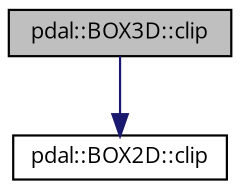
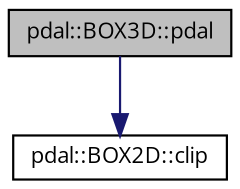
node "pdal::BOX3D::clip": label "pdal::BOX3D::clip" -> "pdal::BOX3D::pdal"
